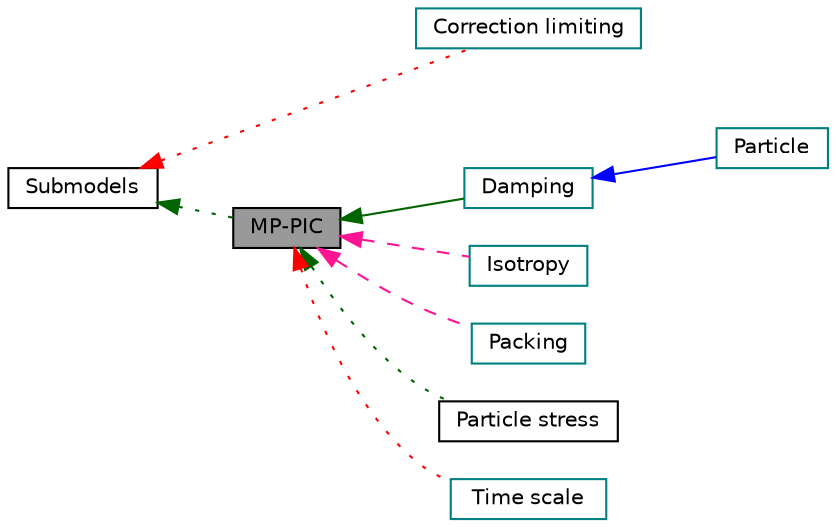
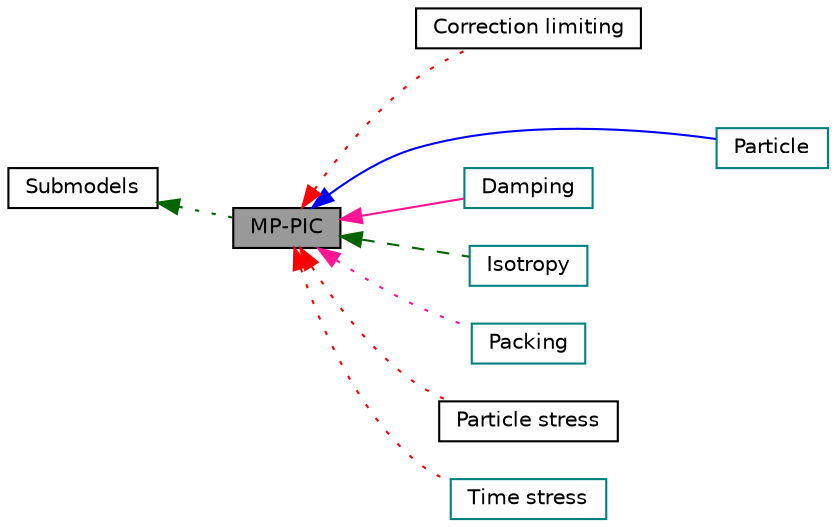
node "Correction limiting": color teal -> black
edge "Correction limiting" -> "Submodels": now "Correction limiting" -> "MP-PIC"
edge "Particle" -> "Damping": now "Particle" -> "MP-PIC"
edge "Damping" -> "MP-PIC": color darkgreen -> deeppink
edge "Isotropy" -> "MP-PIC": color deeppink -> darkgreen
edge "Packing" -> "MP-PIC": style dashed -> dotted
edge "Particle stress" -> "MP-PIC": color darkgreen -> red
node "Time scale": label "Time scale" -> "Time stress"
